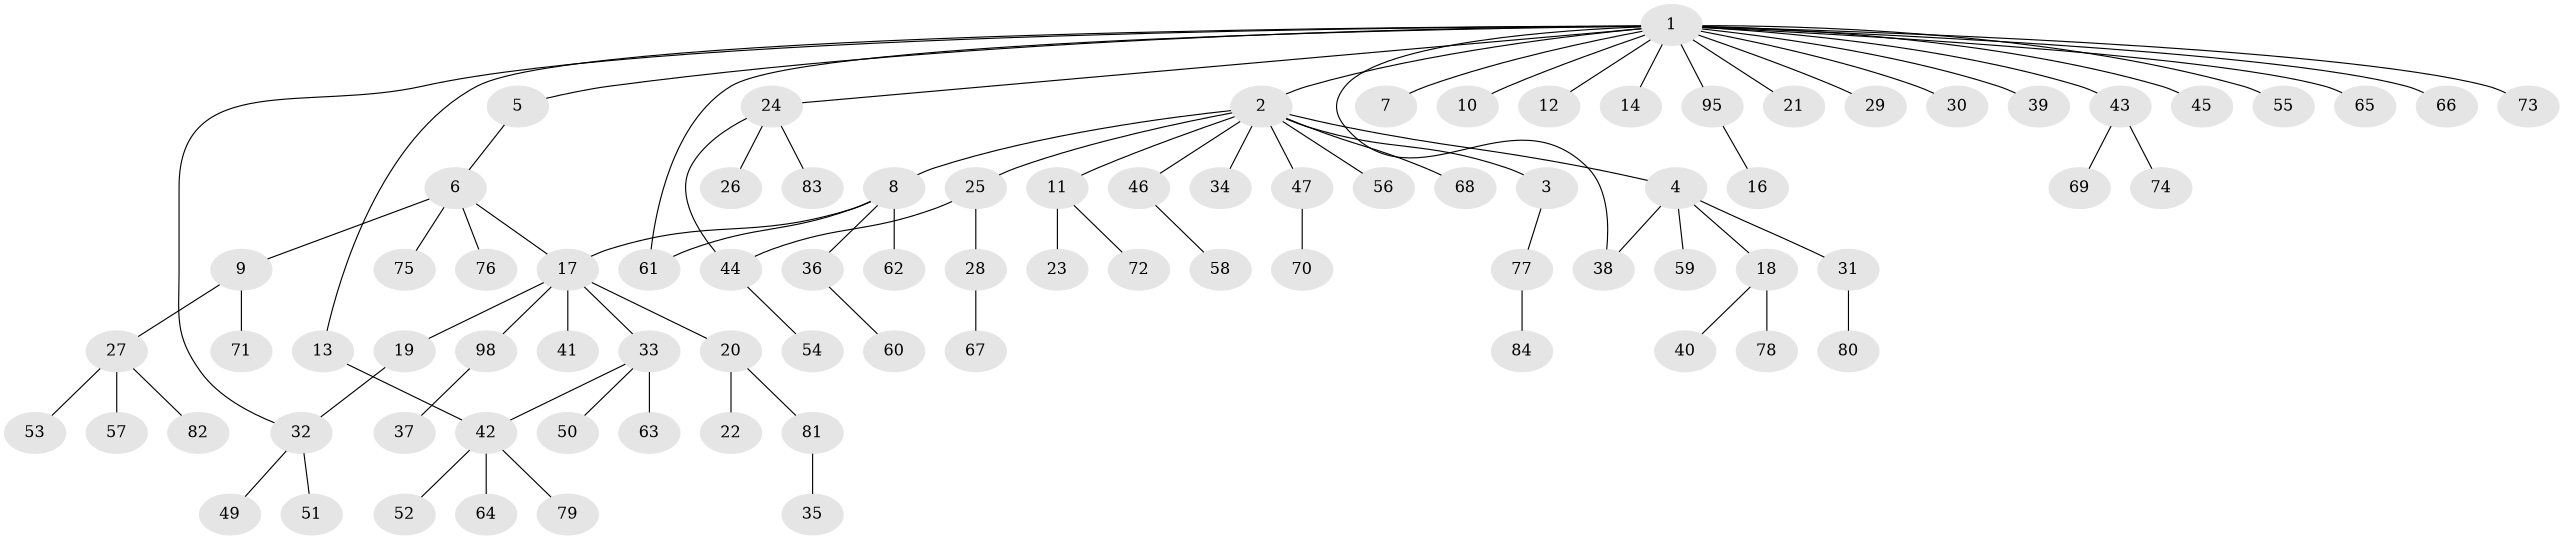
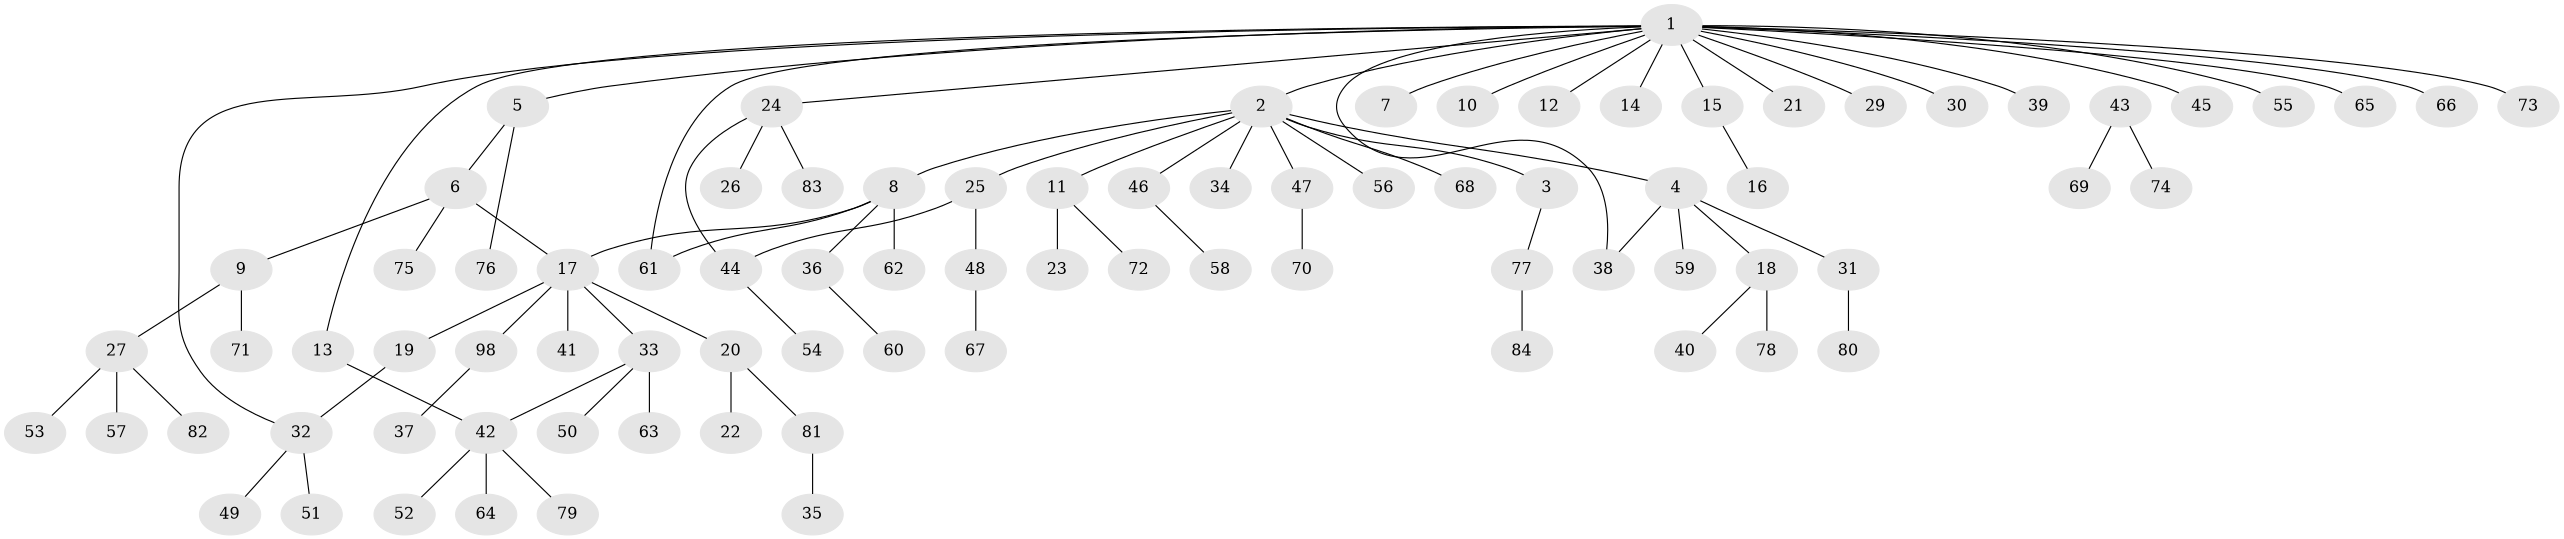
edge "1" -- "43": removed
node "95": label "95" -> "15"
edge "6" -- "76": now "5" -- "76"
node "28": label "28" -> "48"
